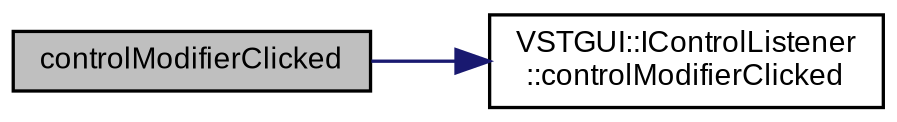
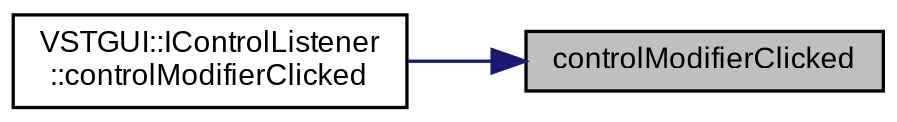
edge "controlModifierClicked" -> "VSTGUI::IControlListener ::controlModifierClicked": reversed
